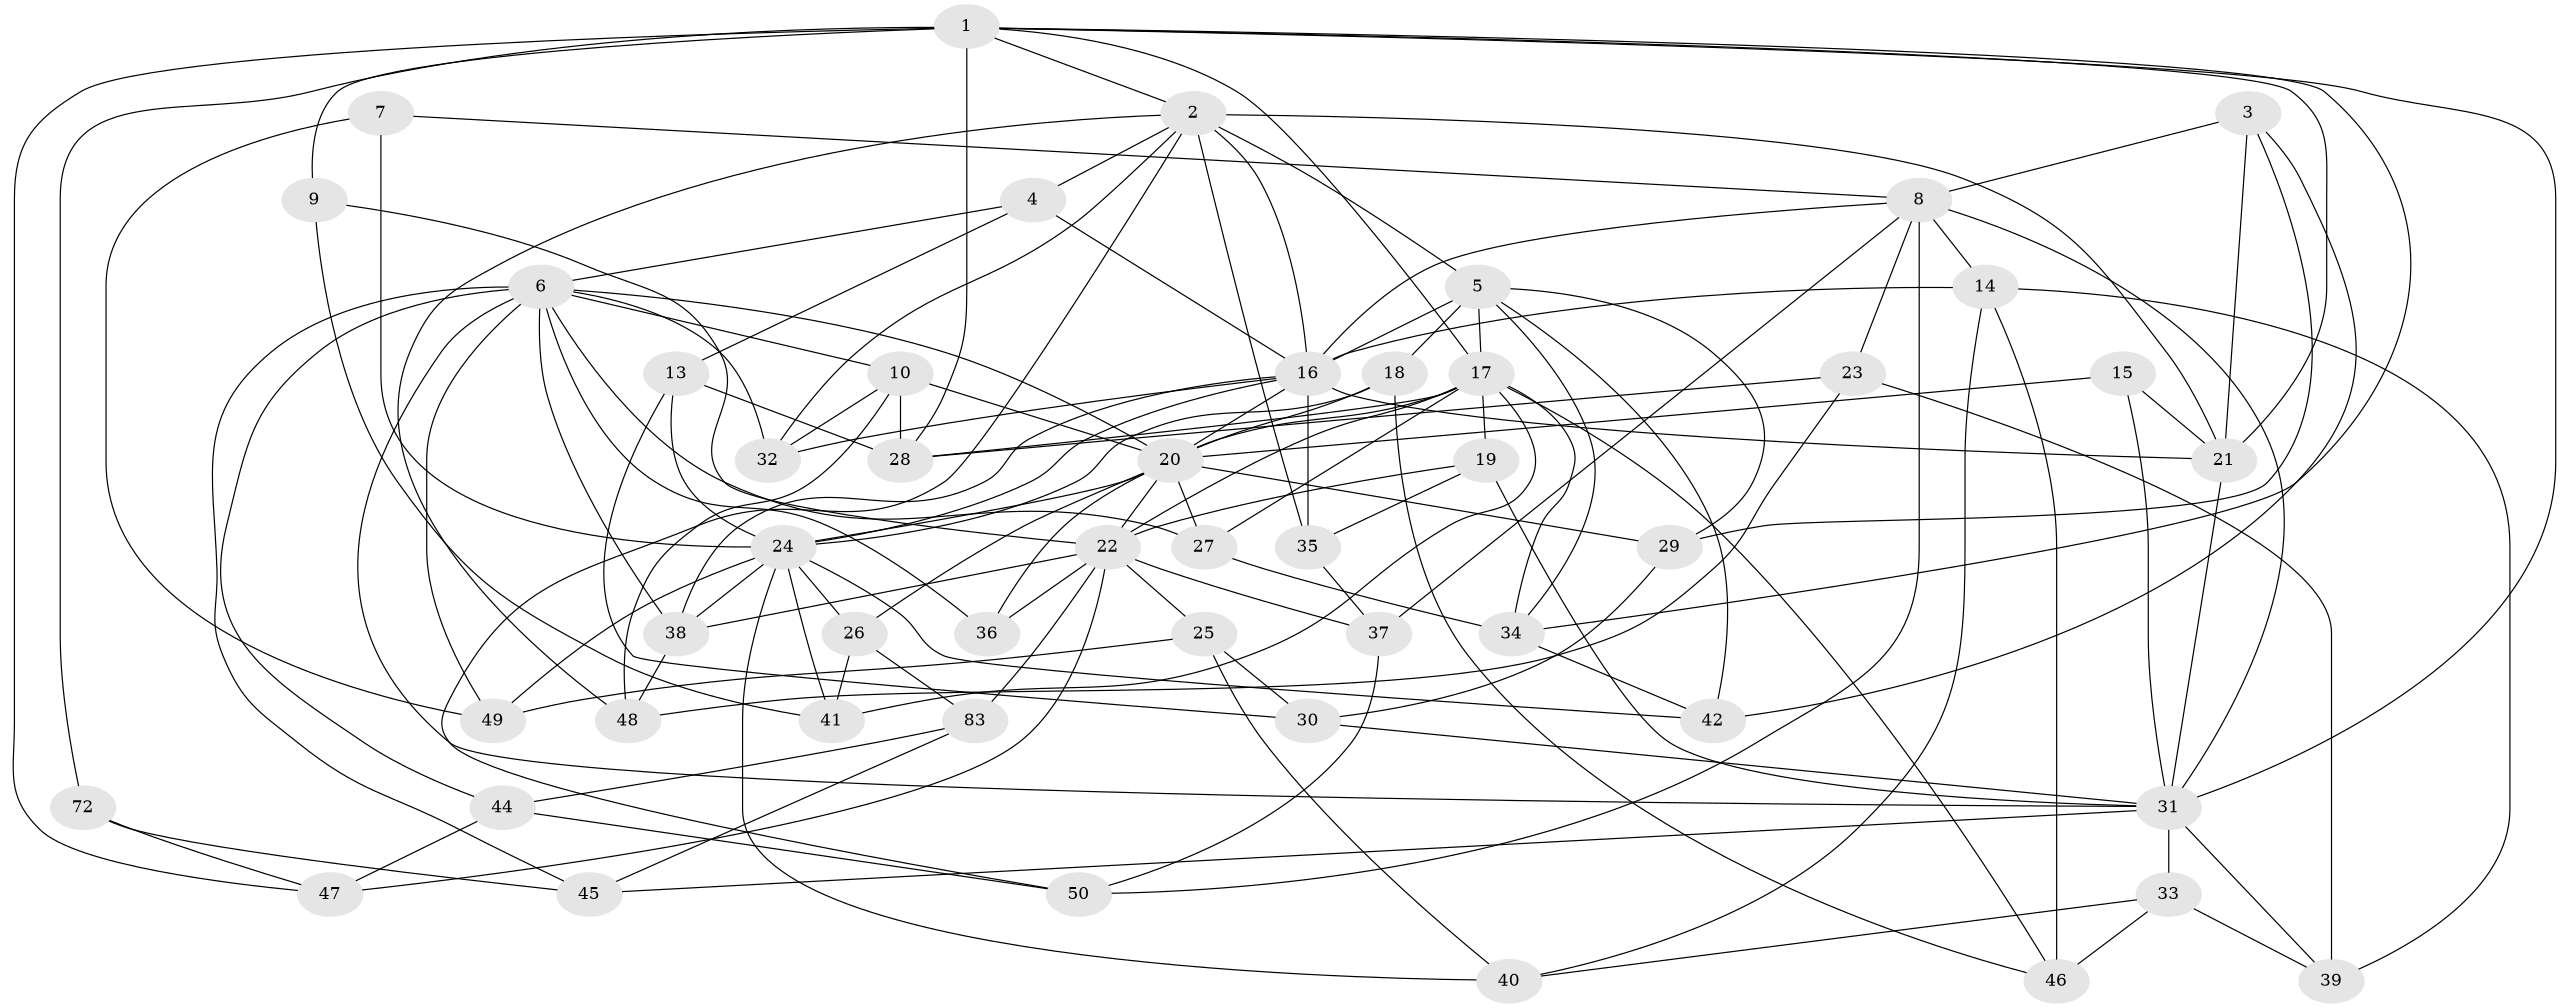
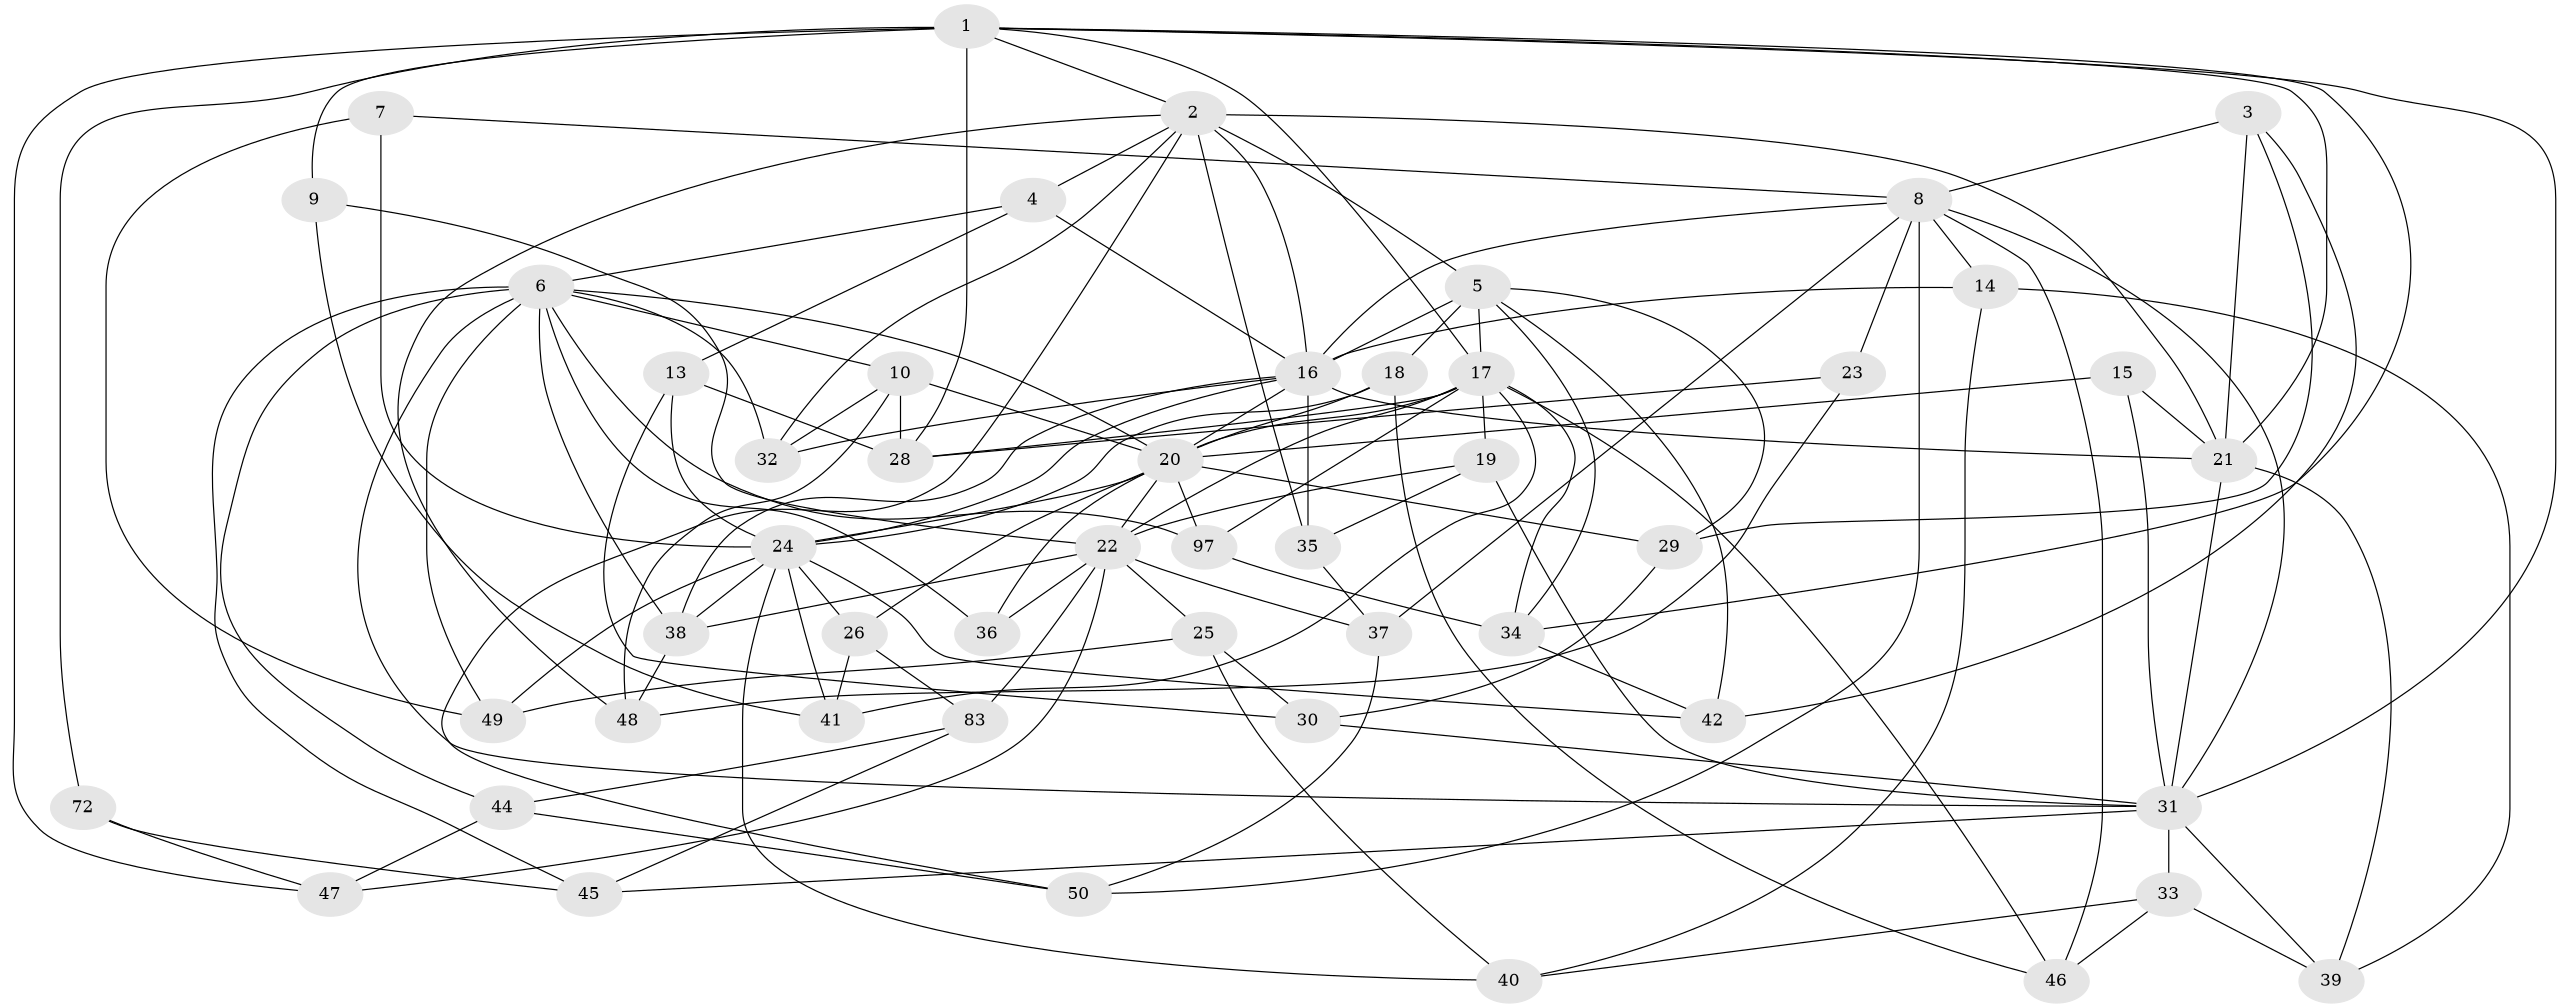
node "27": label "27" -> "97"
edge "23" -- "39": now "21" -- "39"
edge "14" -- "46": now "8" -- "46"
